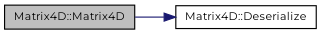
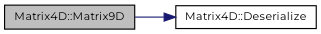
node "Matrix4D::Matrix4D": label "Matrix4D::Matrix4D" -> "Matrix4D::Matrix9D"
